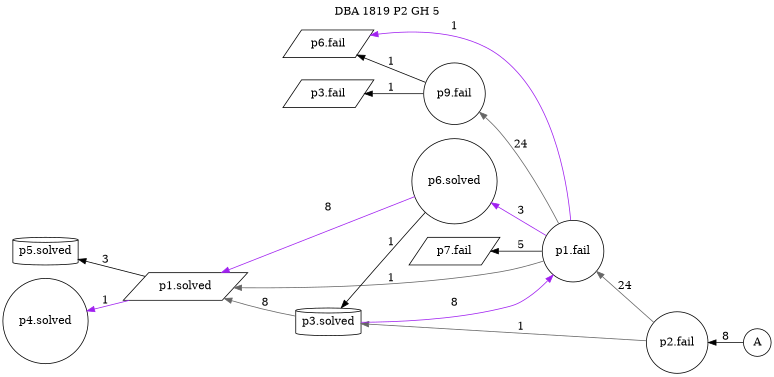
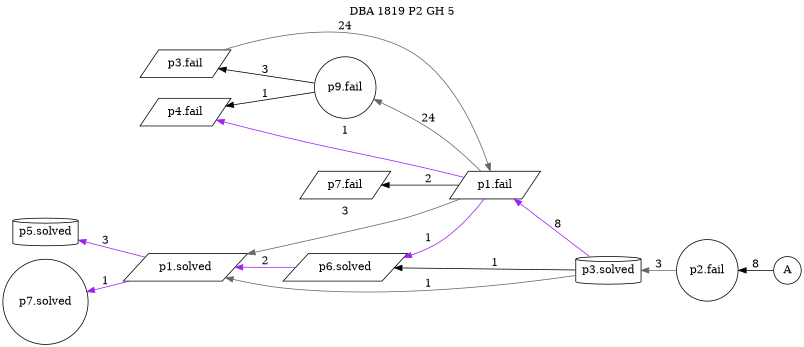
node "p6.fail": label "p6.fail" -> "p4.fail"
edge "p9.fail" -> "p3.fail": label "1" -> "3"
node "p6.solved": shape circle -> parallelogram
edge "p6.solved" -> "p1.solved": label "8" -> "2"
edge "p1.fail" -> "p6.solved": label "3" -> "1"
edge "p1.fail" -> "p7.fail": label "5" -> "2"
node "p1.fail": shape circle -> parallelogram
edge "p6.solved" -> "p3.solved": reversed
edge "p1.solved" -> "p5.solved": color black -> purple
edge "p1.fail" -> "p1.solved": label "1" -> "3"
edge "p2.fail" -> "p1.fail": now "p3.fail" -> "p1.fail"
edge "p3.solved" -> "p1.solved": label "8" -> "1"
node "p4.solved": label "p4.solved" -> "p7.solved"
edge "p2.fail" -> "p3.solved": label "1" -> "3"
